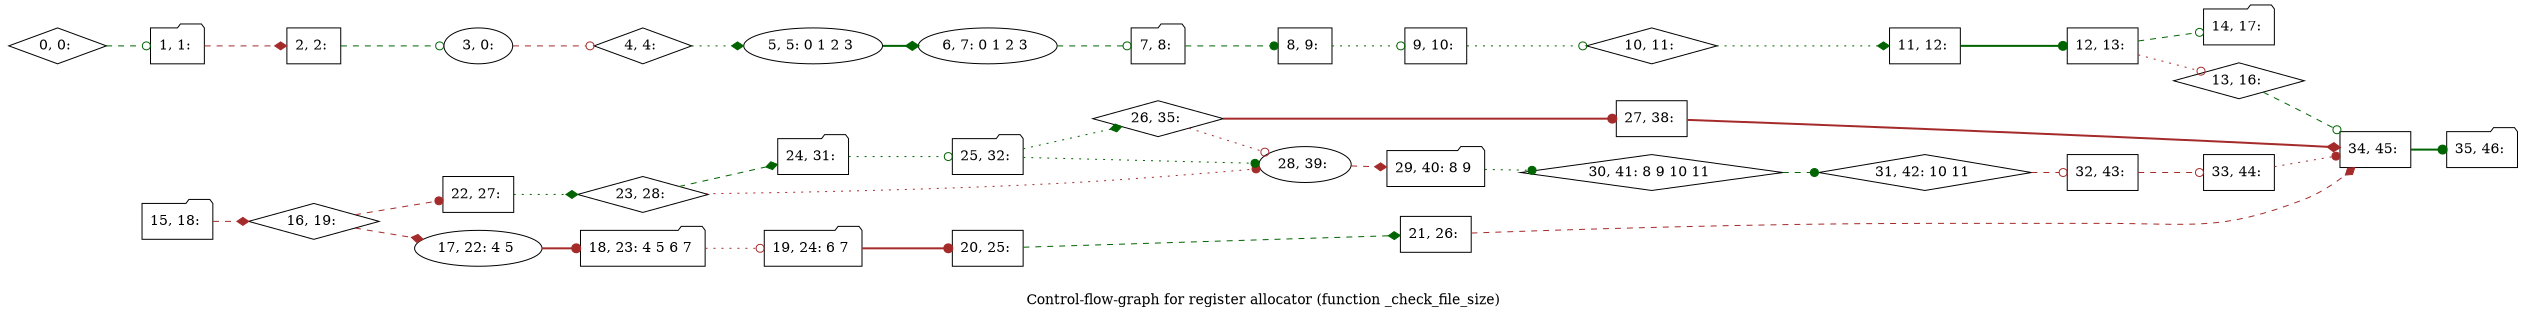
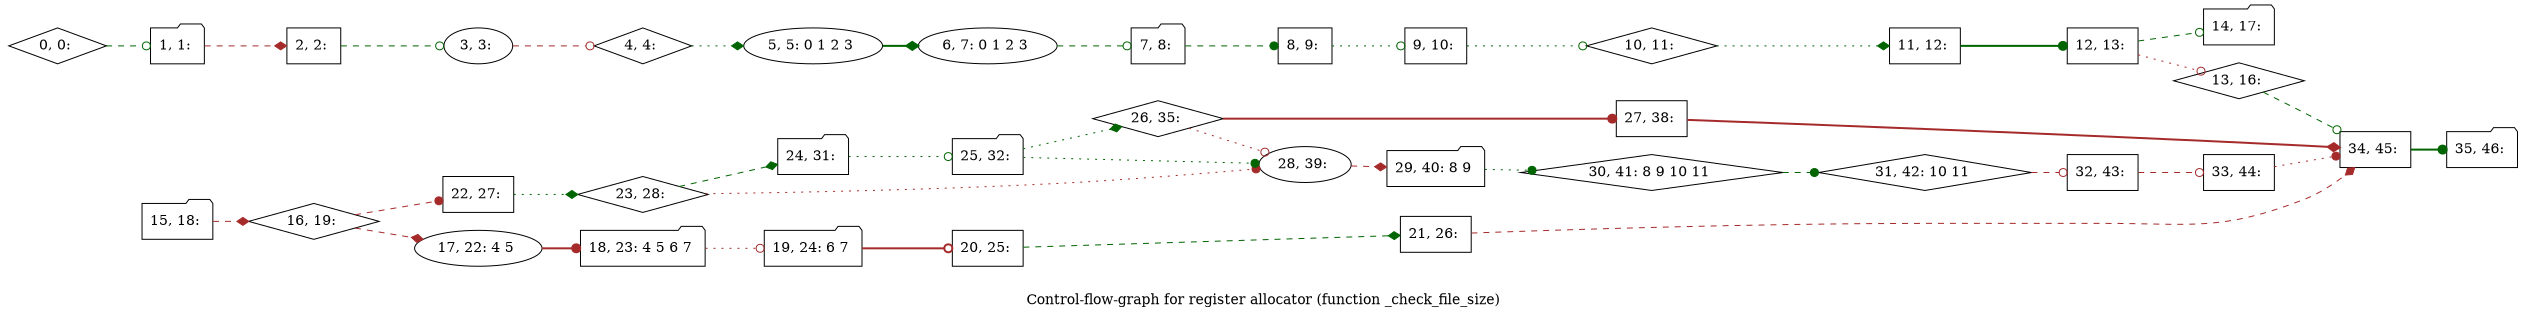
node "3, 0:": label "3, 0:" -> "3, 3:"
edge "19, 24: 6 7" -> "20, 25:": arrowhead dot -> odot
